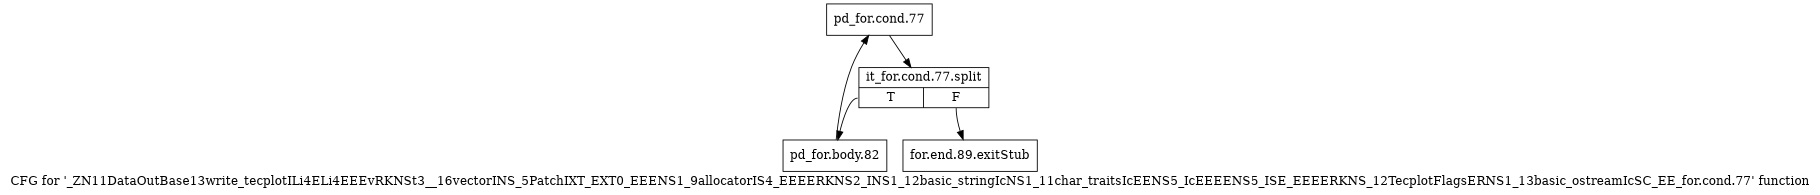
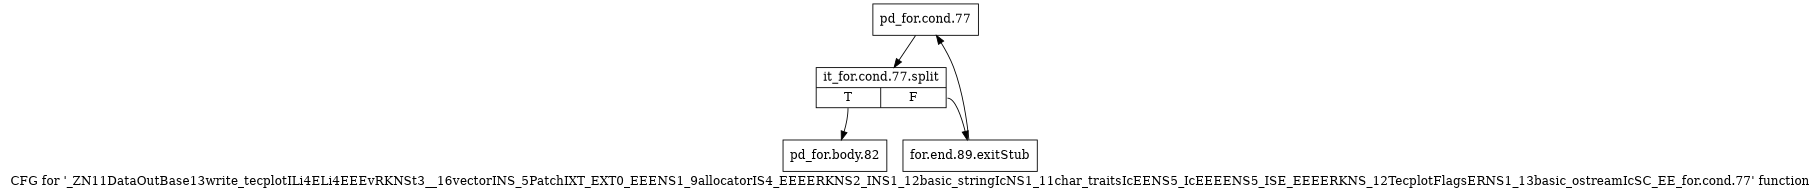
edge "pd_for.body.82" -> "pd_for.cond.77": now "for.end.89.exitStub" -> "pd_for.cond.77"
